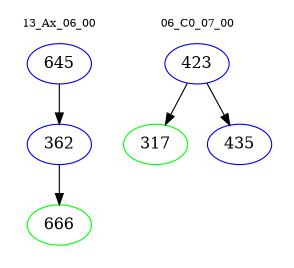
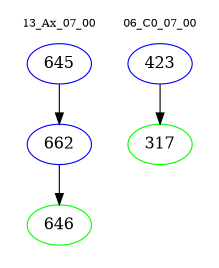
cluster "13_Ax_06_00": label "13_Ax_06_00" -> "13_Ax_07_00"
node "362": label "362" -> "662"
node "435": removed
node "666": label "666" -> "646"
